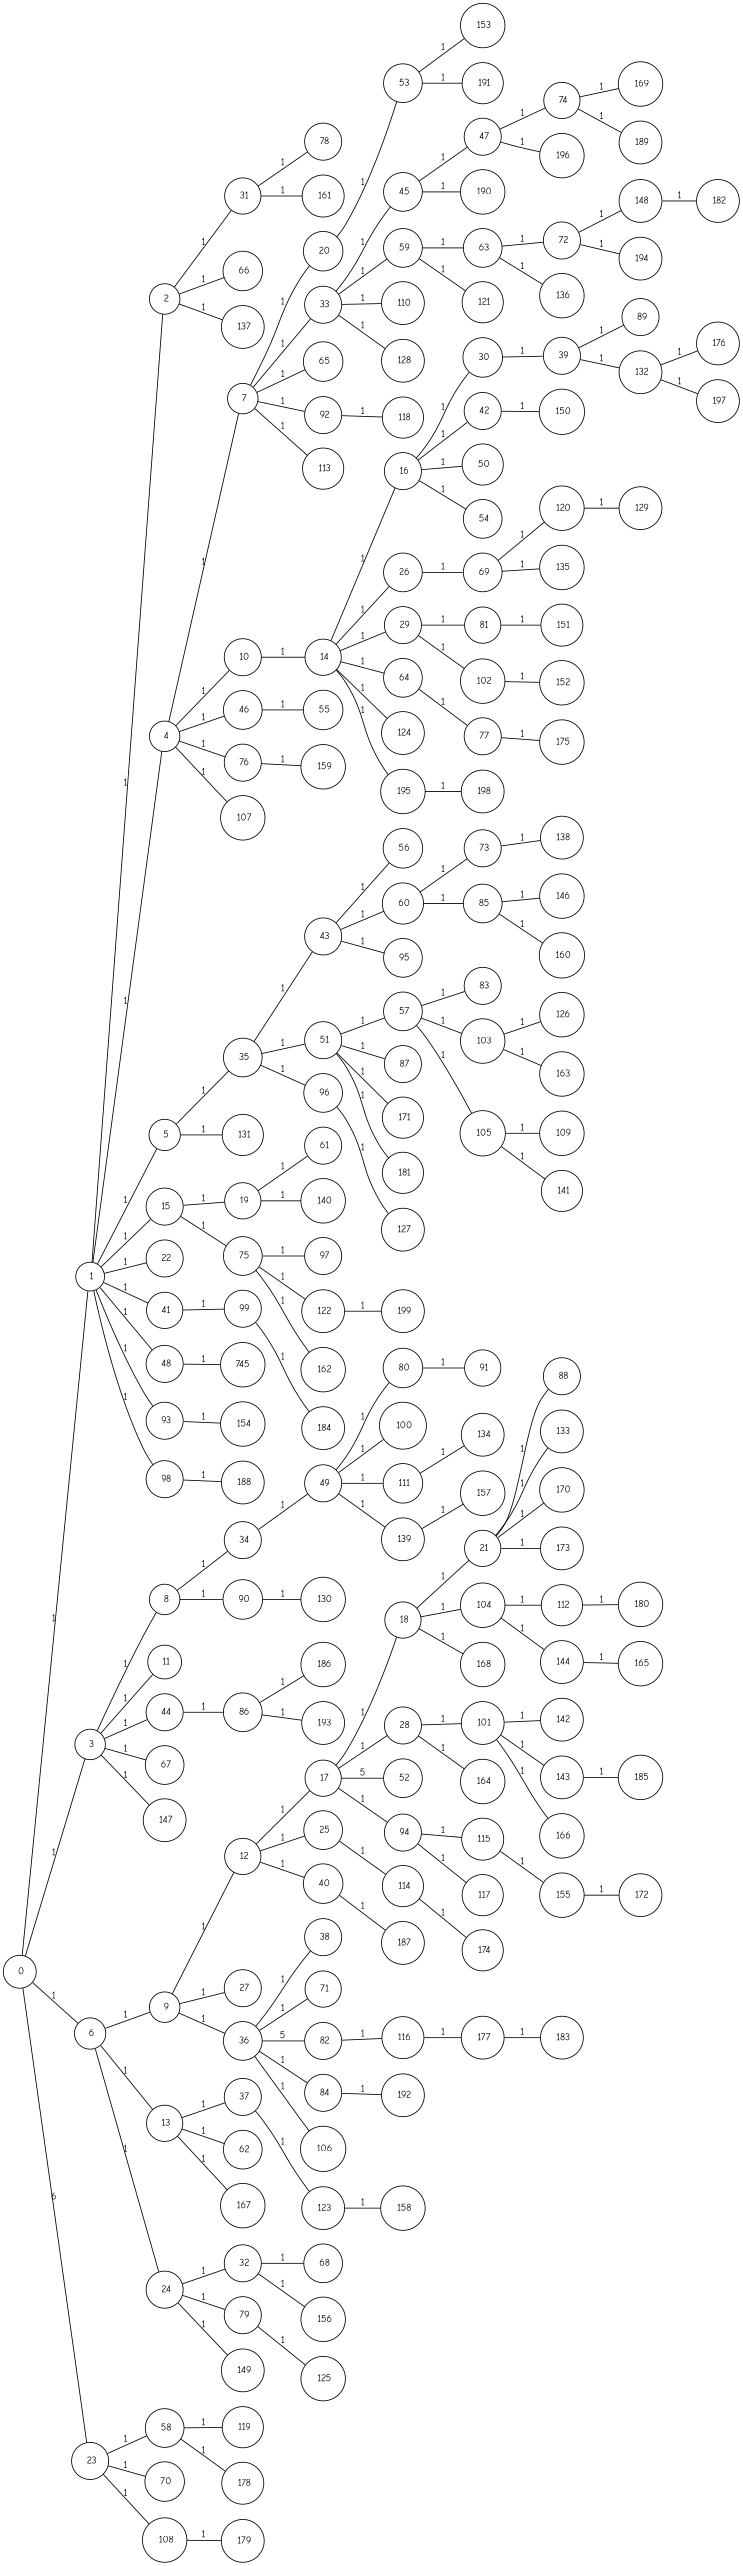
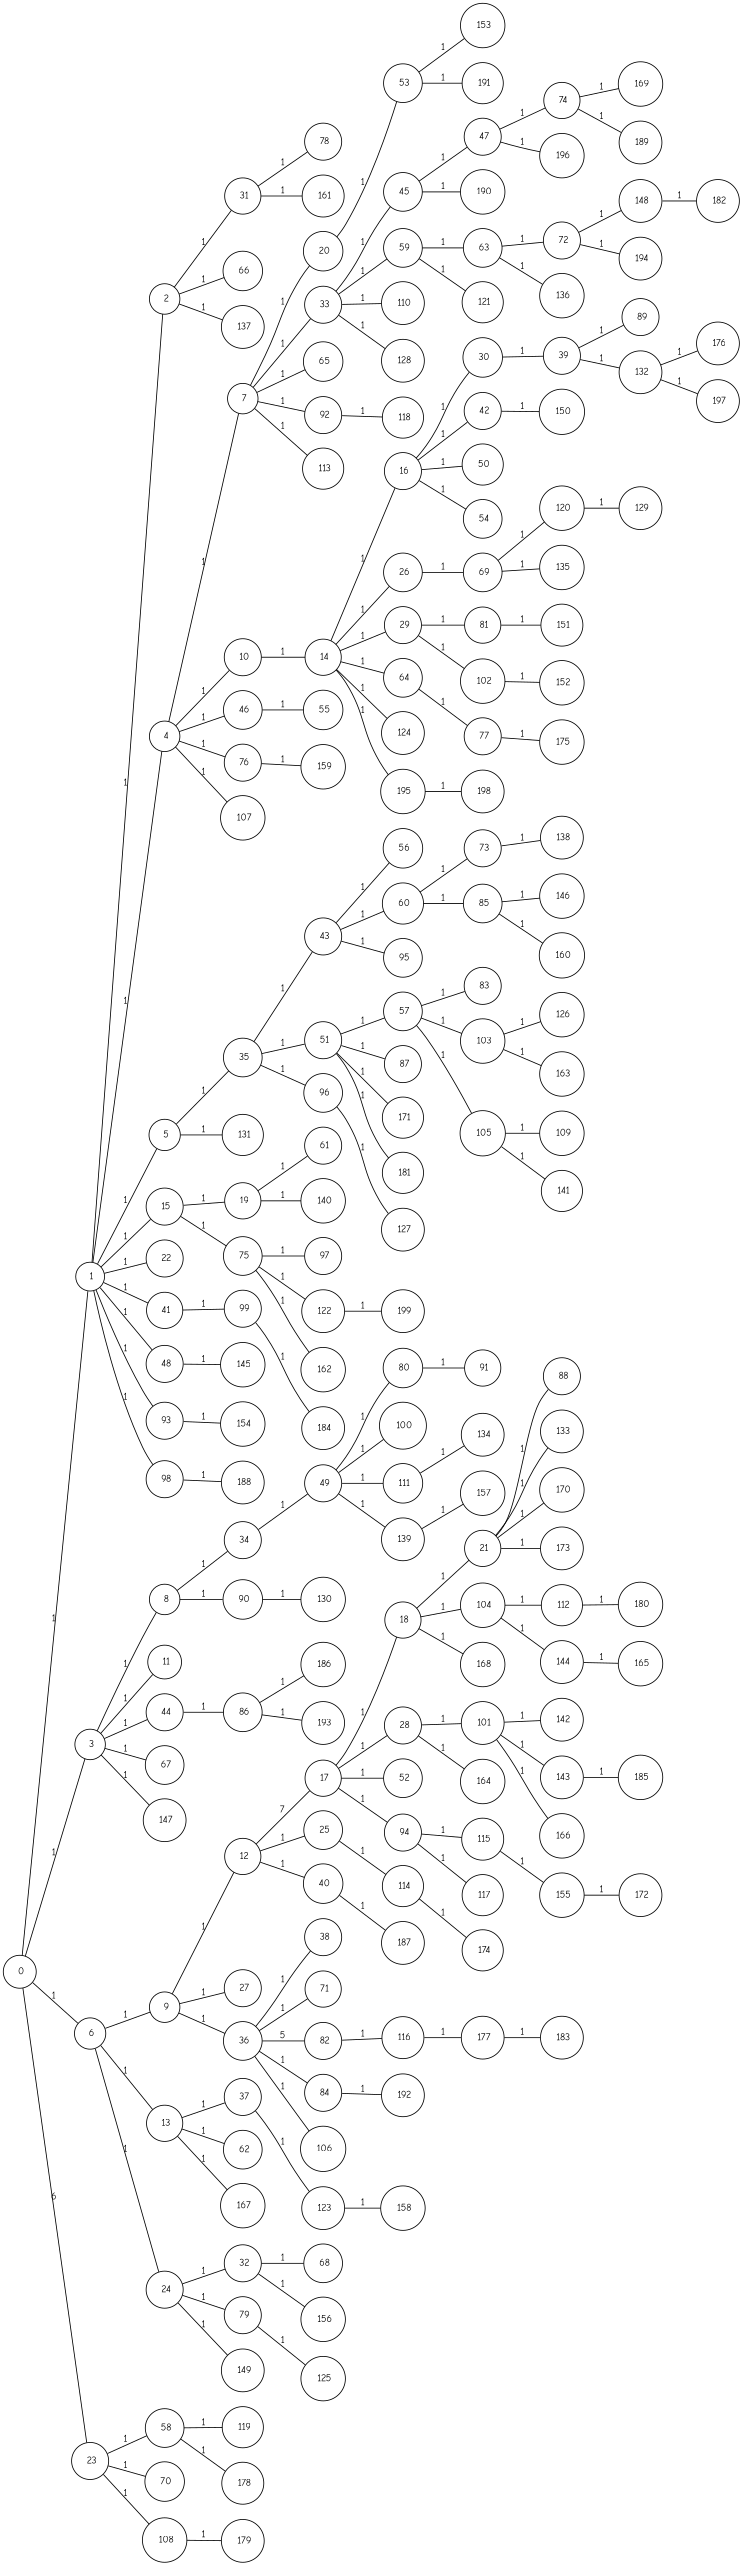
node "745": label "745" -> "145"
edge "17" -- "52": label "5" -> "1"
edge "17" -- "12": label "1" -> "7"
